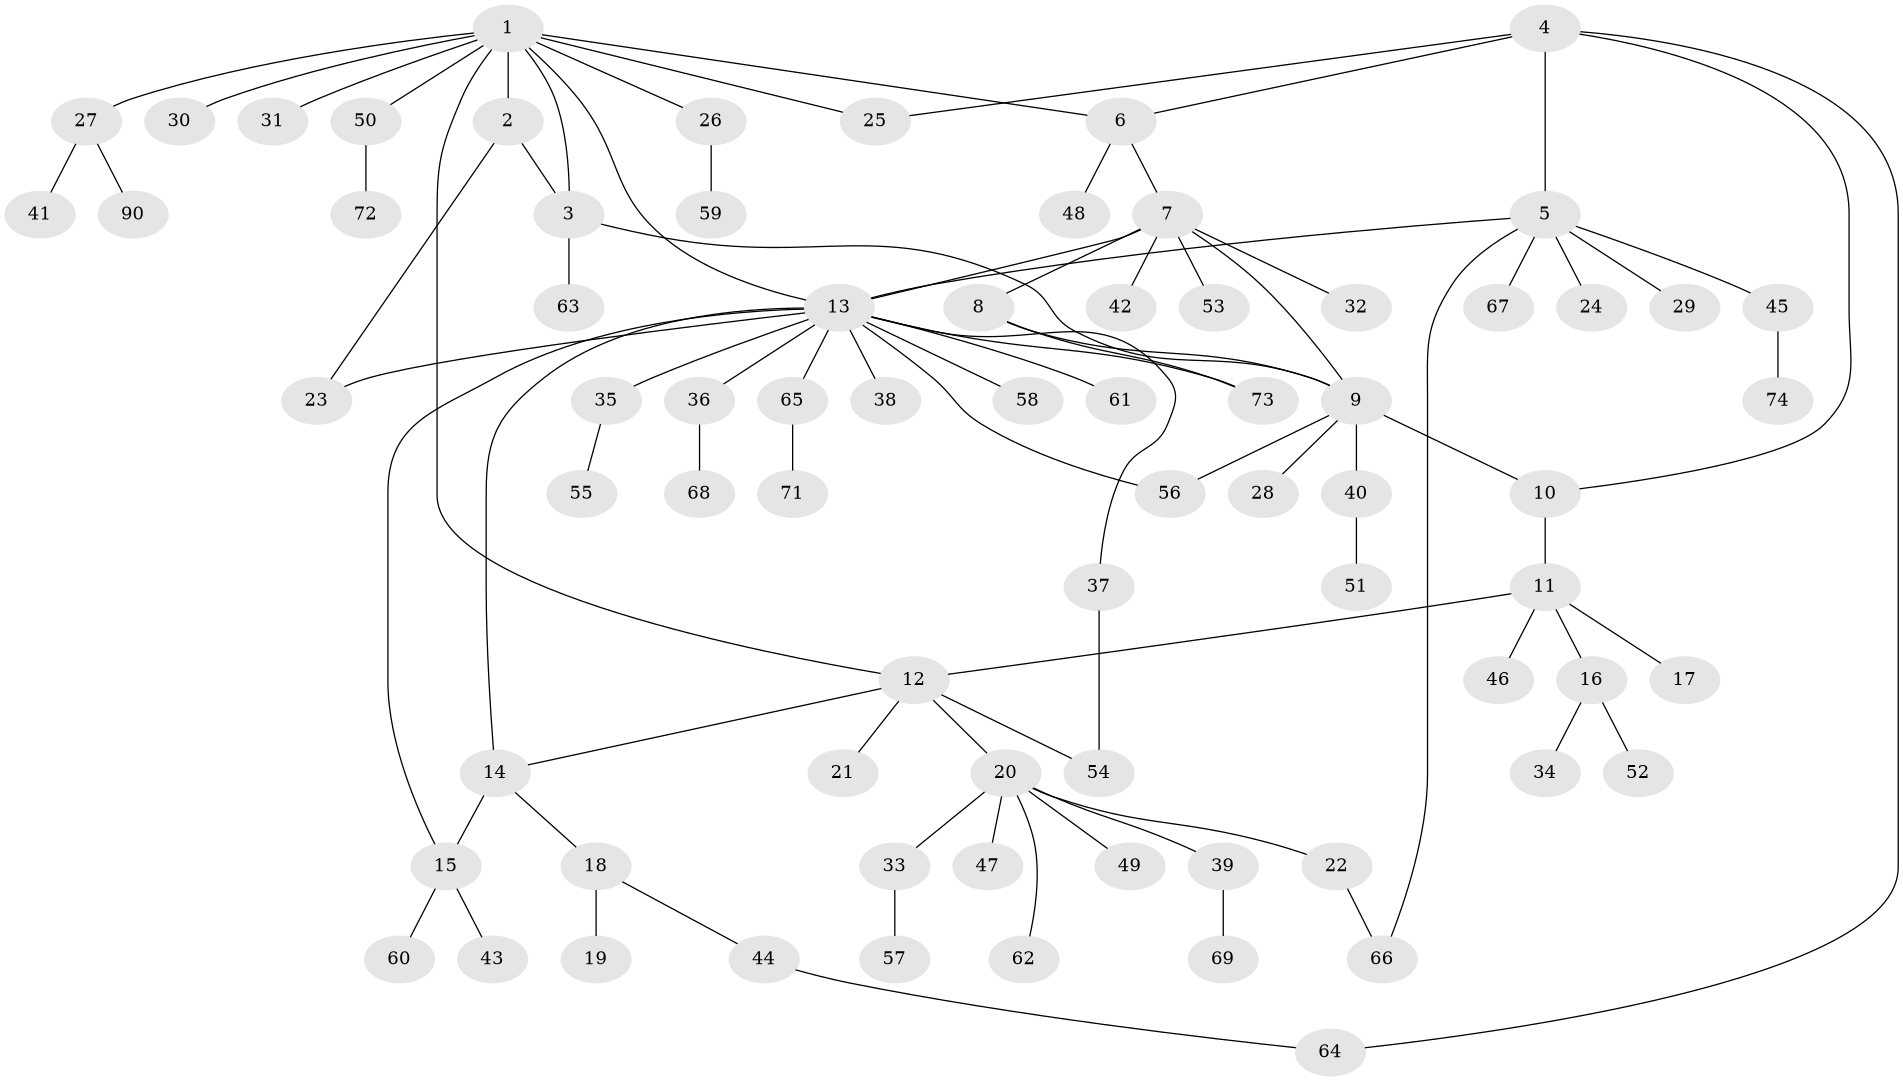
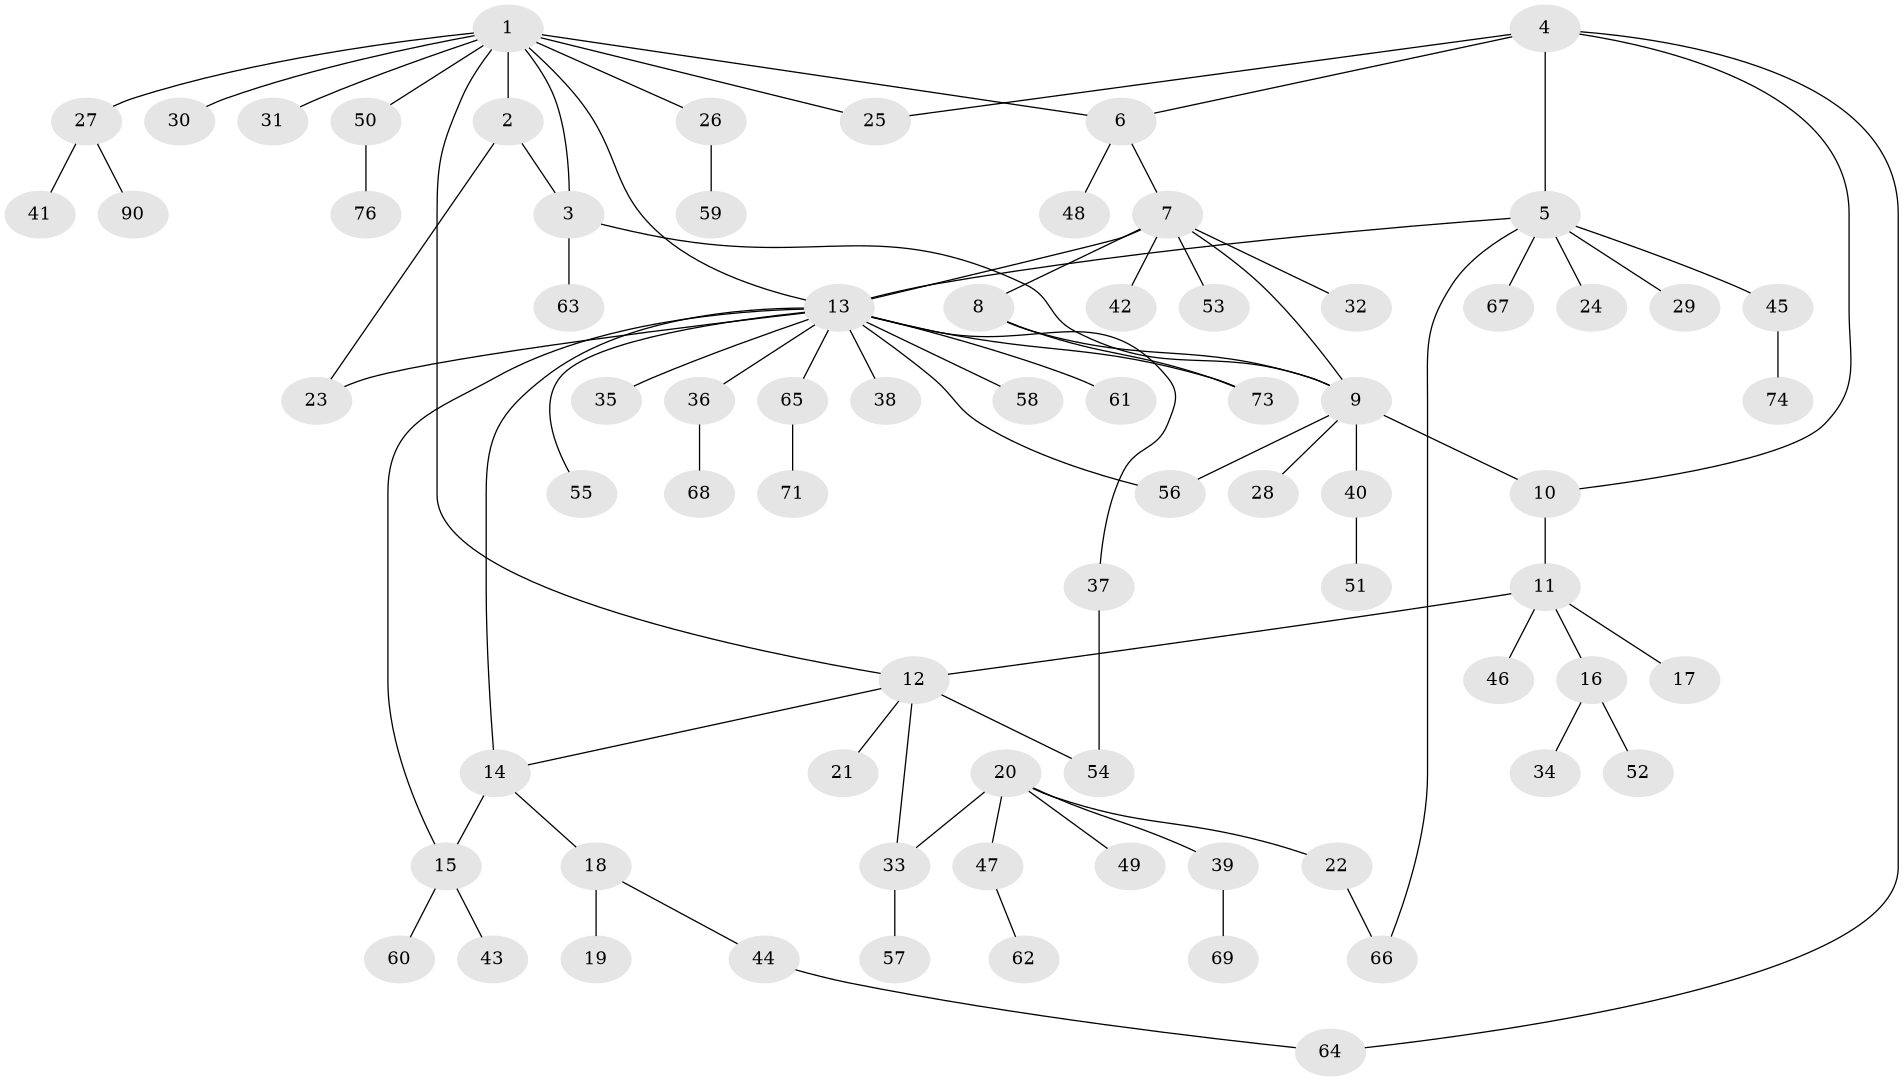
node "72": label "72" -> "76"
edge "35" -- "55": now "13" -- "55"
edge "12" -- "20": now "12" -- "33"
edge "20" -- "62": now "47" -- "62"
